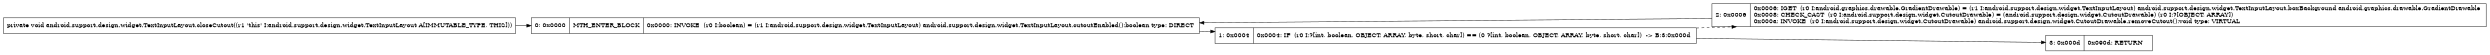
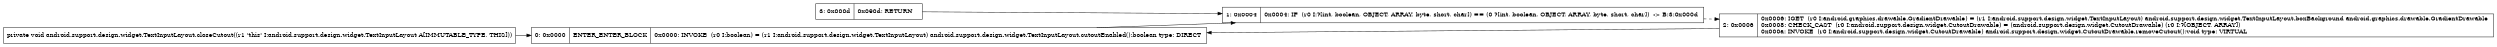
node "0: 0x0000": text "MTH_ENTER_BLOCK" -> "ENTER_ENTER_BLOCK"
edge "1: 0x0004" -> "3: 0x000d": reversed
